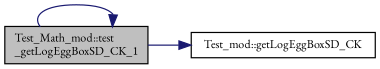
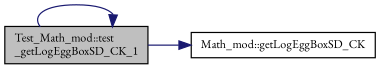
node "Test_mod::getLogEggBoxSD_CK": label "Test_mod::getLogEggBoxSD_CK" -> "Math_mod::getLogEggBoxSD_CK"
